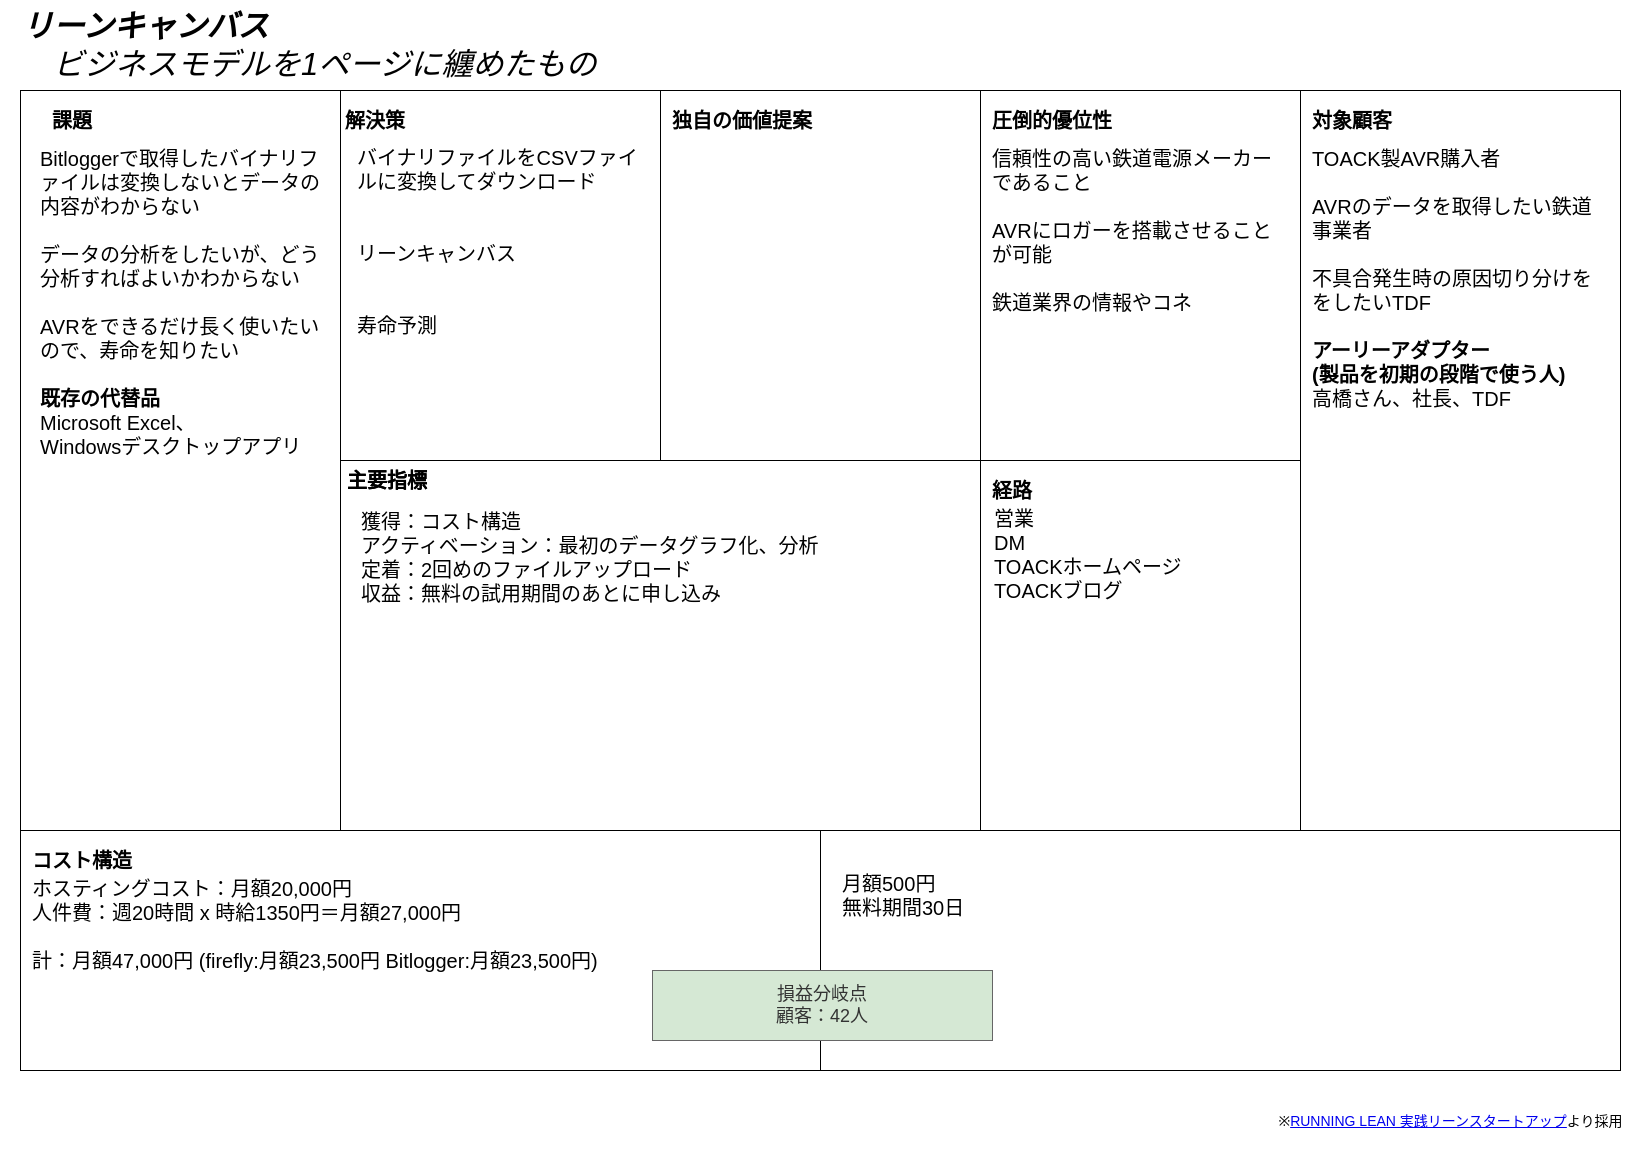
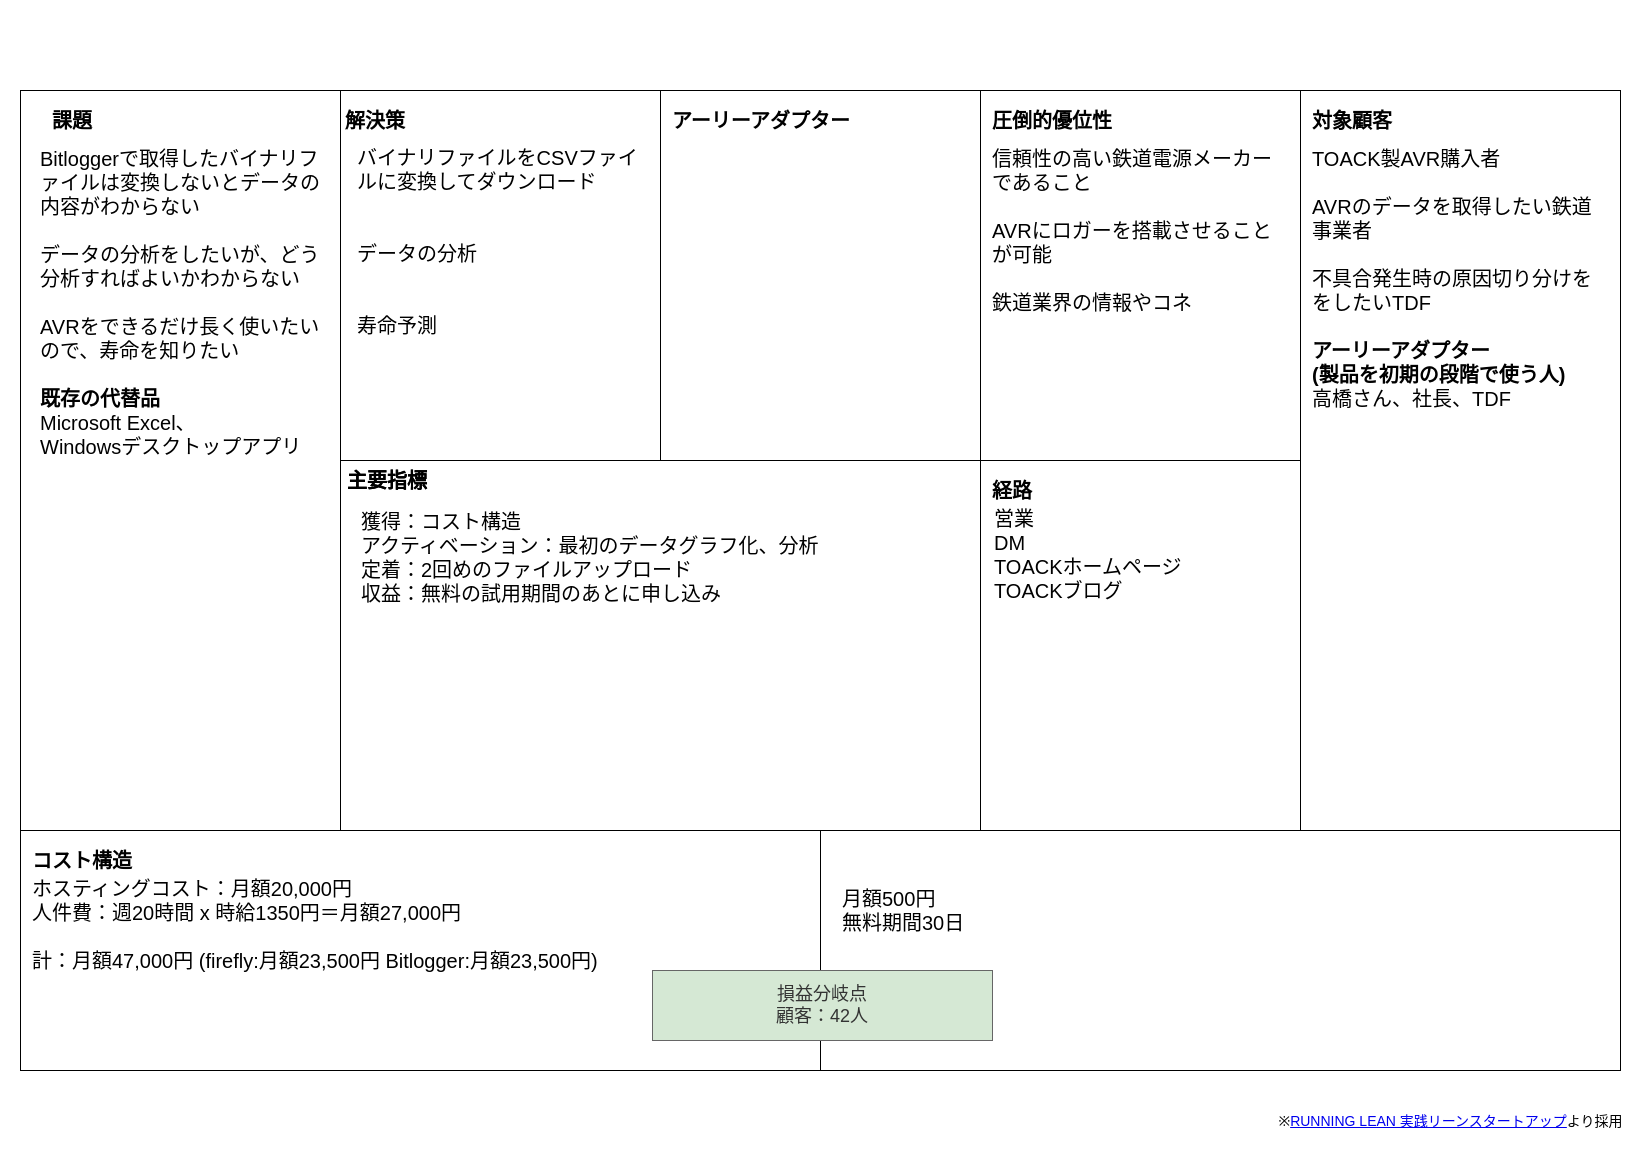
node "リーンキャンバス ビジネスモデルを1ページに纏めたもの": removed
node "独自の価値提案": label "独自の価値提案" -> "アーリーアダプター"
node "バイナリファイルをCSVファイルに変換してダウンロード リーンキャンバス 寿命予測": label "バイナリファイルをCSVファイルに変換してダウンロード リーンキャンバス 寿命予測" -> "バイナリファイルをCSVファイルに変換してダウンロード データの分析 寿命予測"
node "月額500円 無料期間30日": moved (1111, 901) -> (1111, 916)
